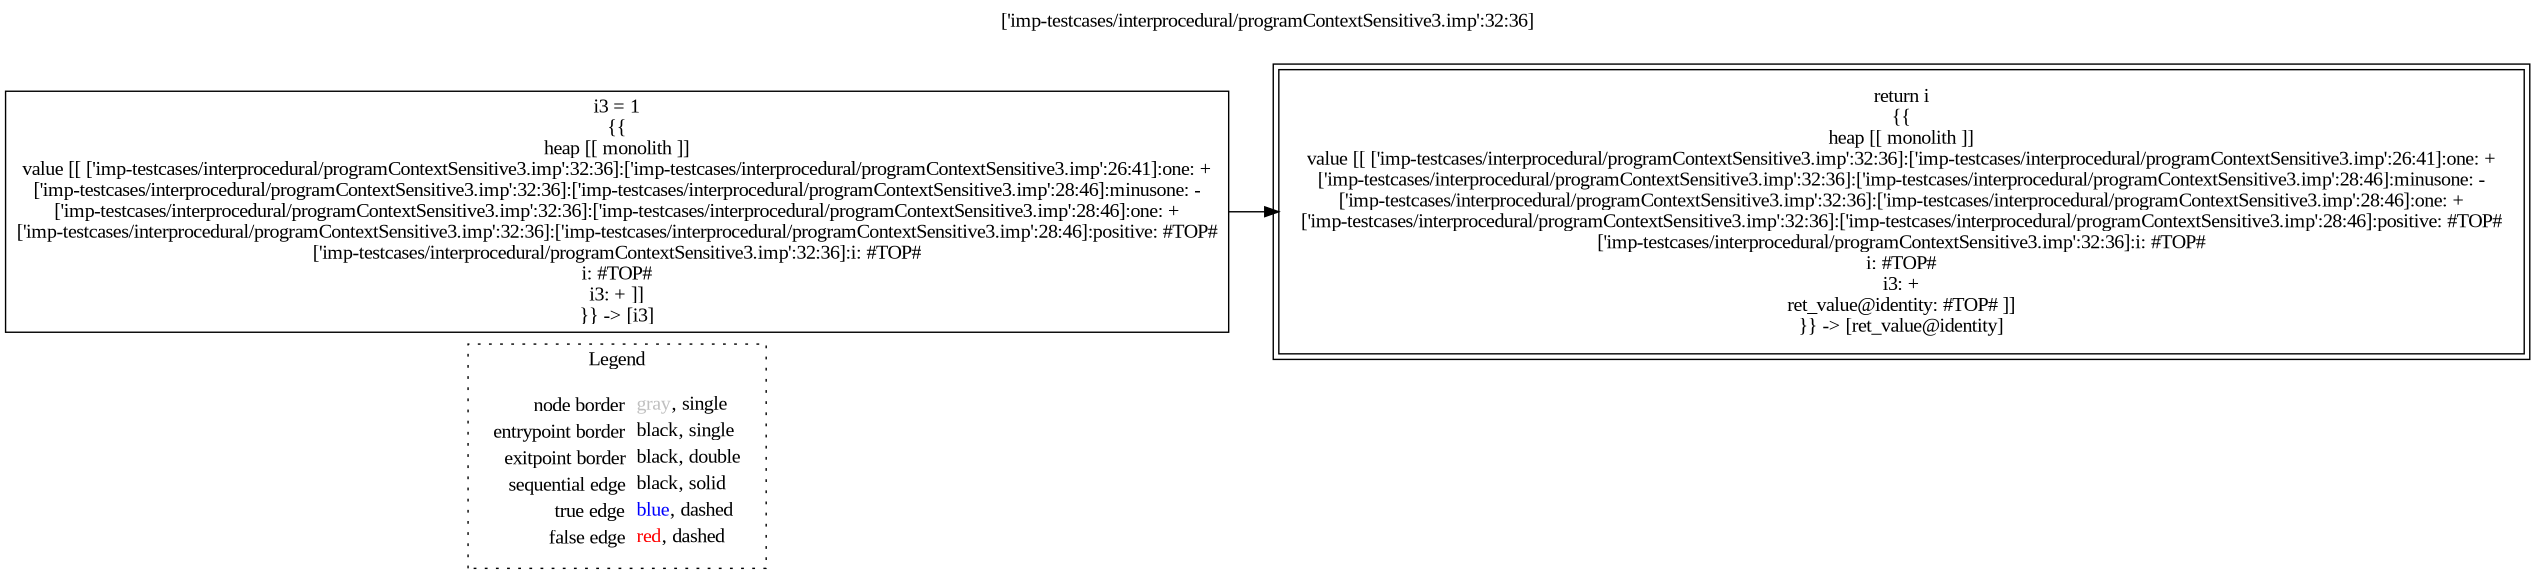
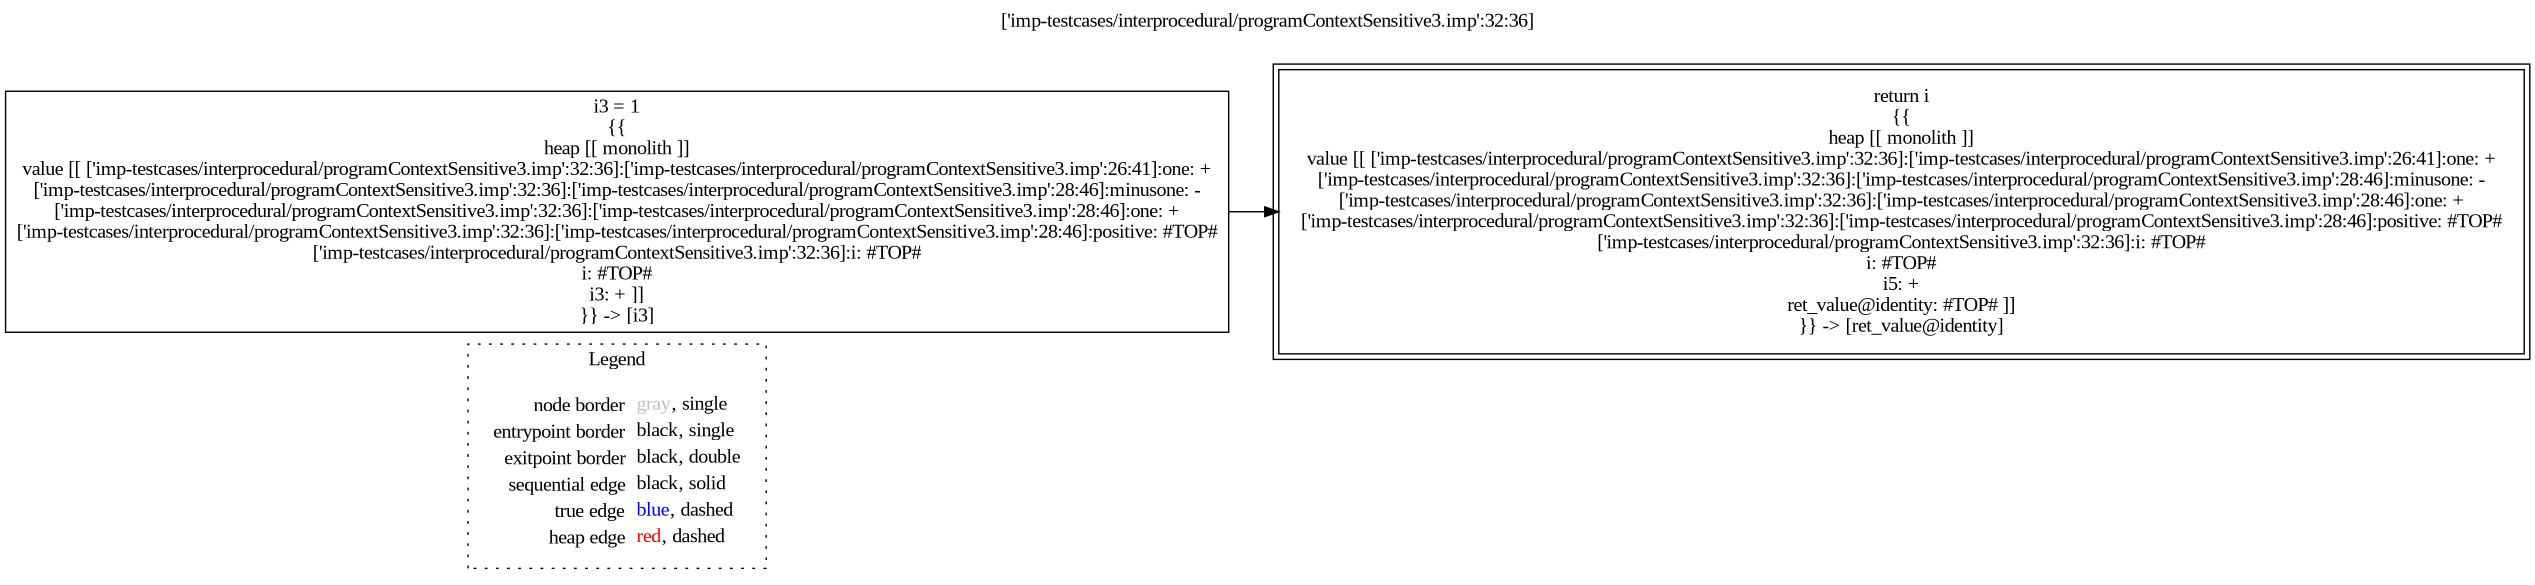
node "return i": text "i3: +" -> "i5: +"
node "node border": text "false edge" -> "heap edge"
